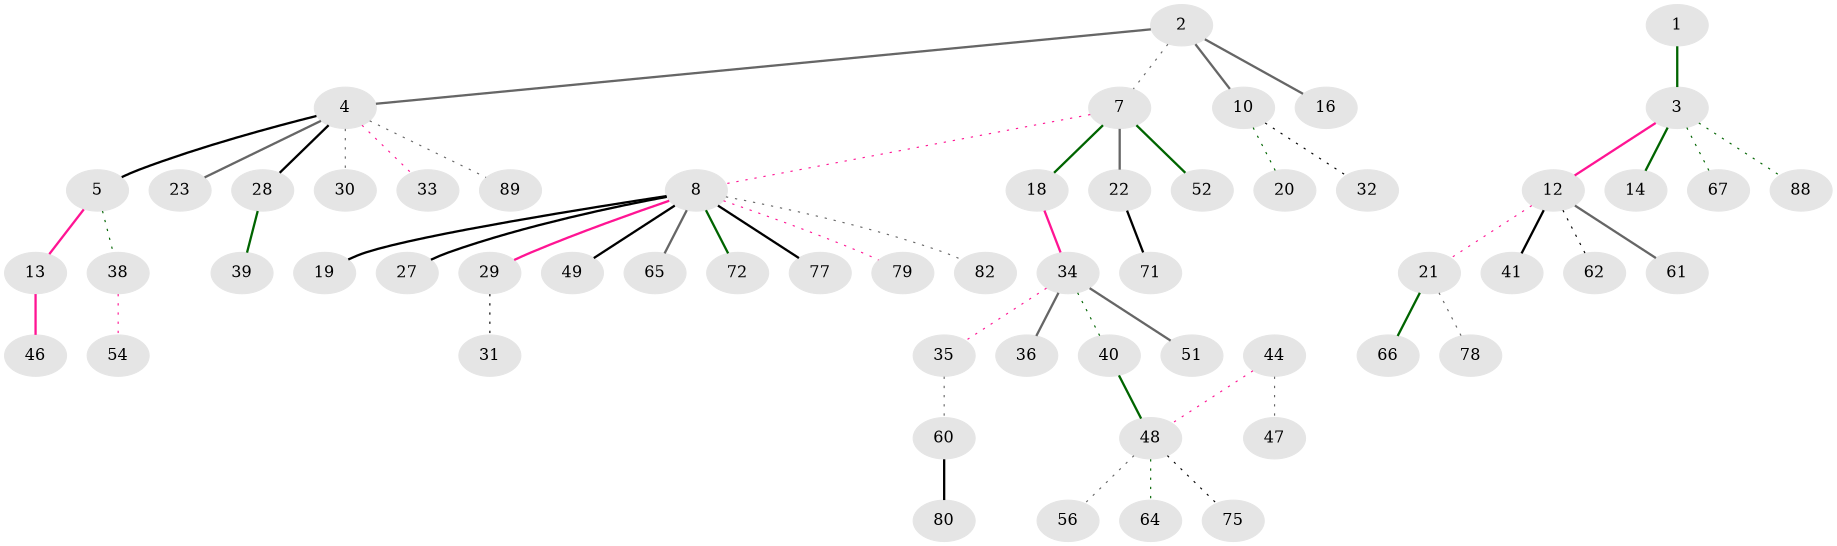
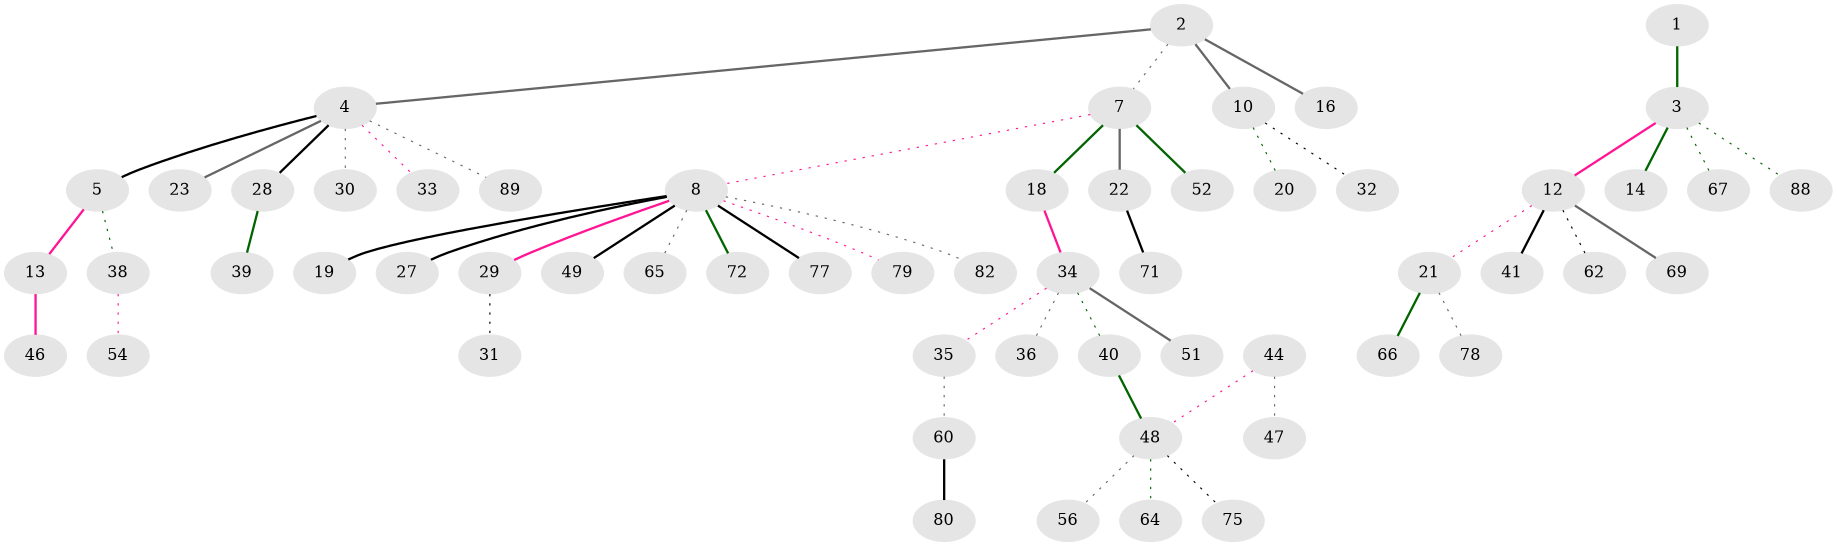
edge "8" -- "65": style bold -> dotted
node "61": label "61" -> "69"
edge "34" -- "36": style bold -> dotted
